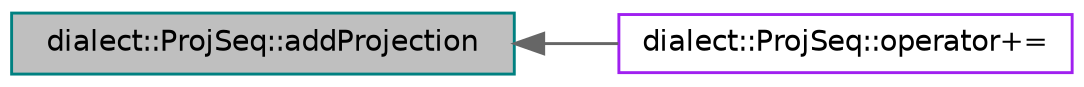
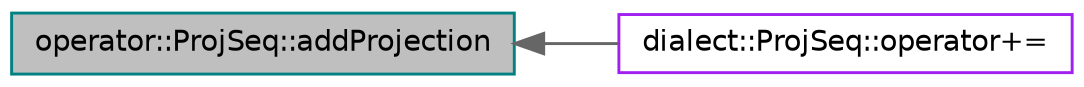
node "dialect::ProjSeq::addProjection": label "dialect::ProjSeq::addProjection" -> "operator::ProjSeq::addProjection"
